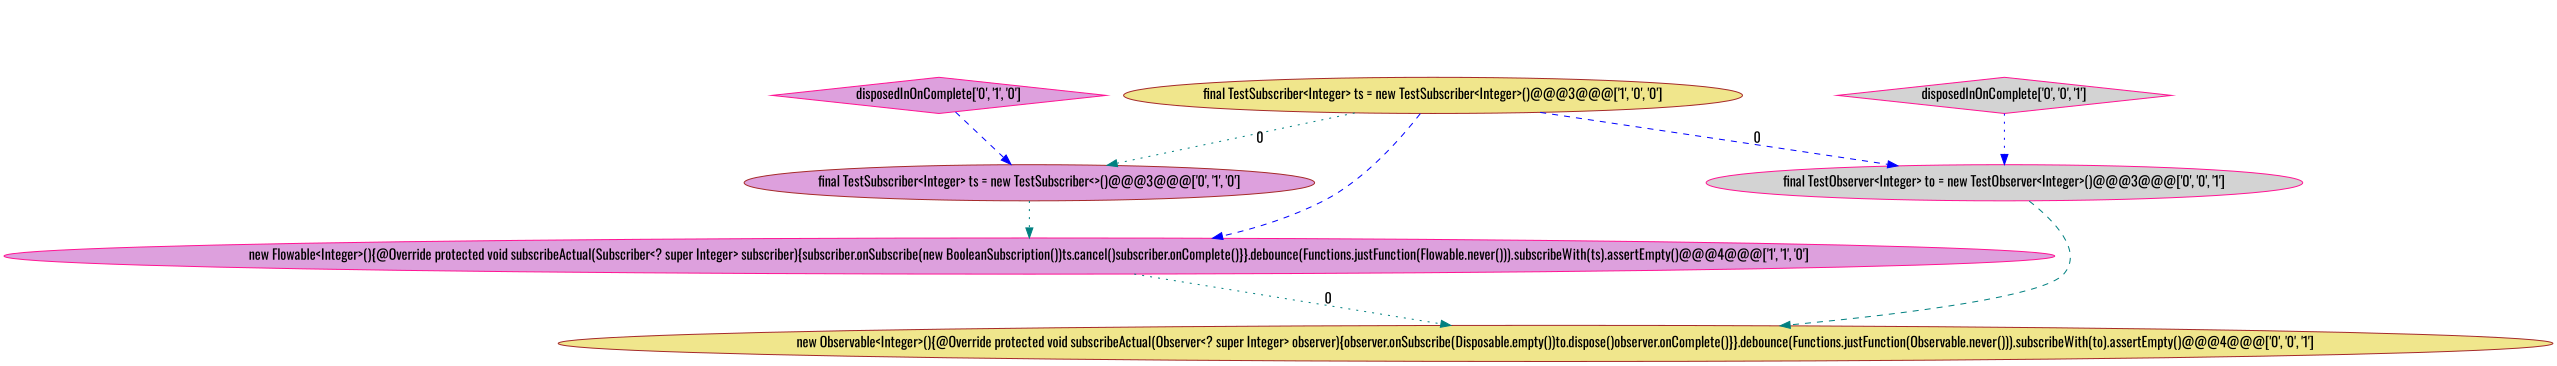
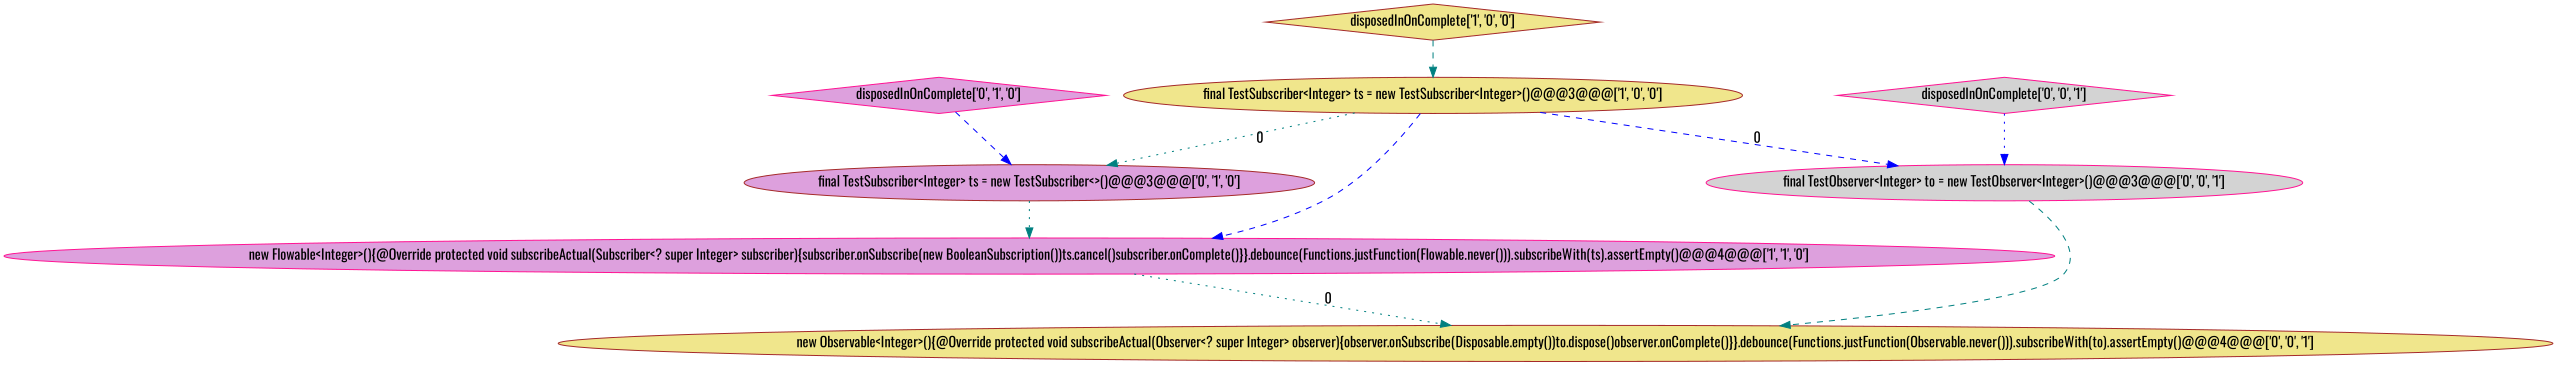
node "disposedInOnComplete['1', '0', '0']": added
